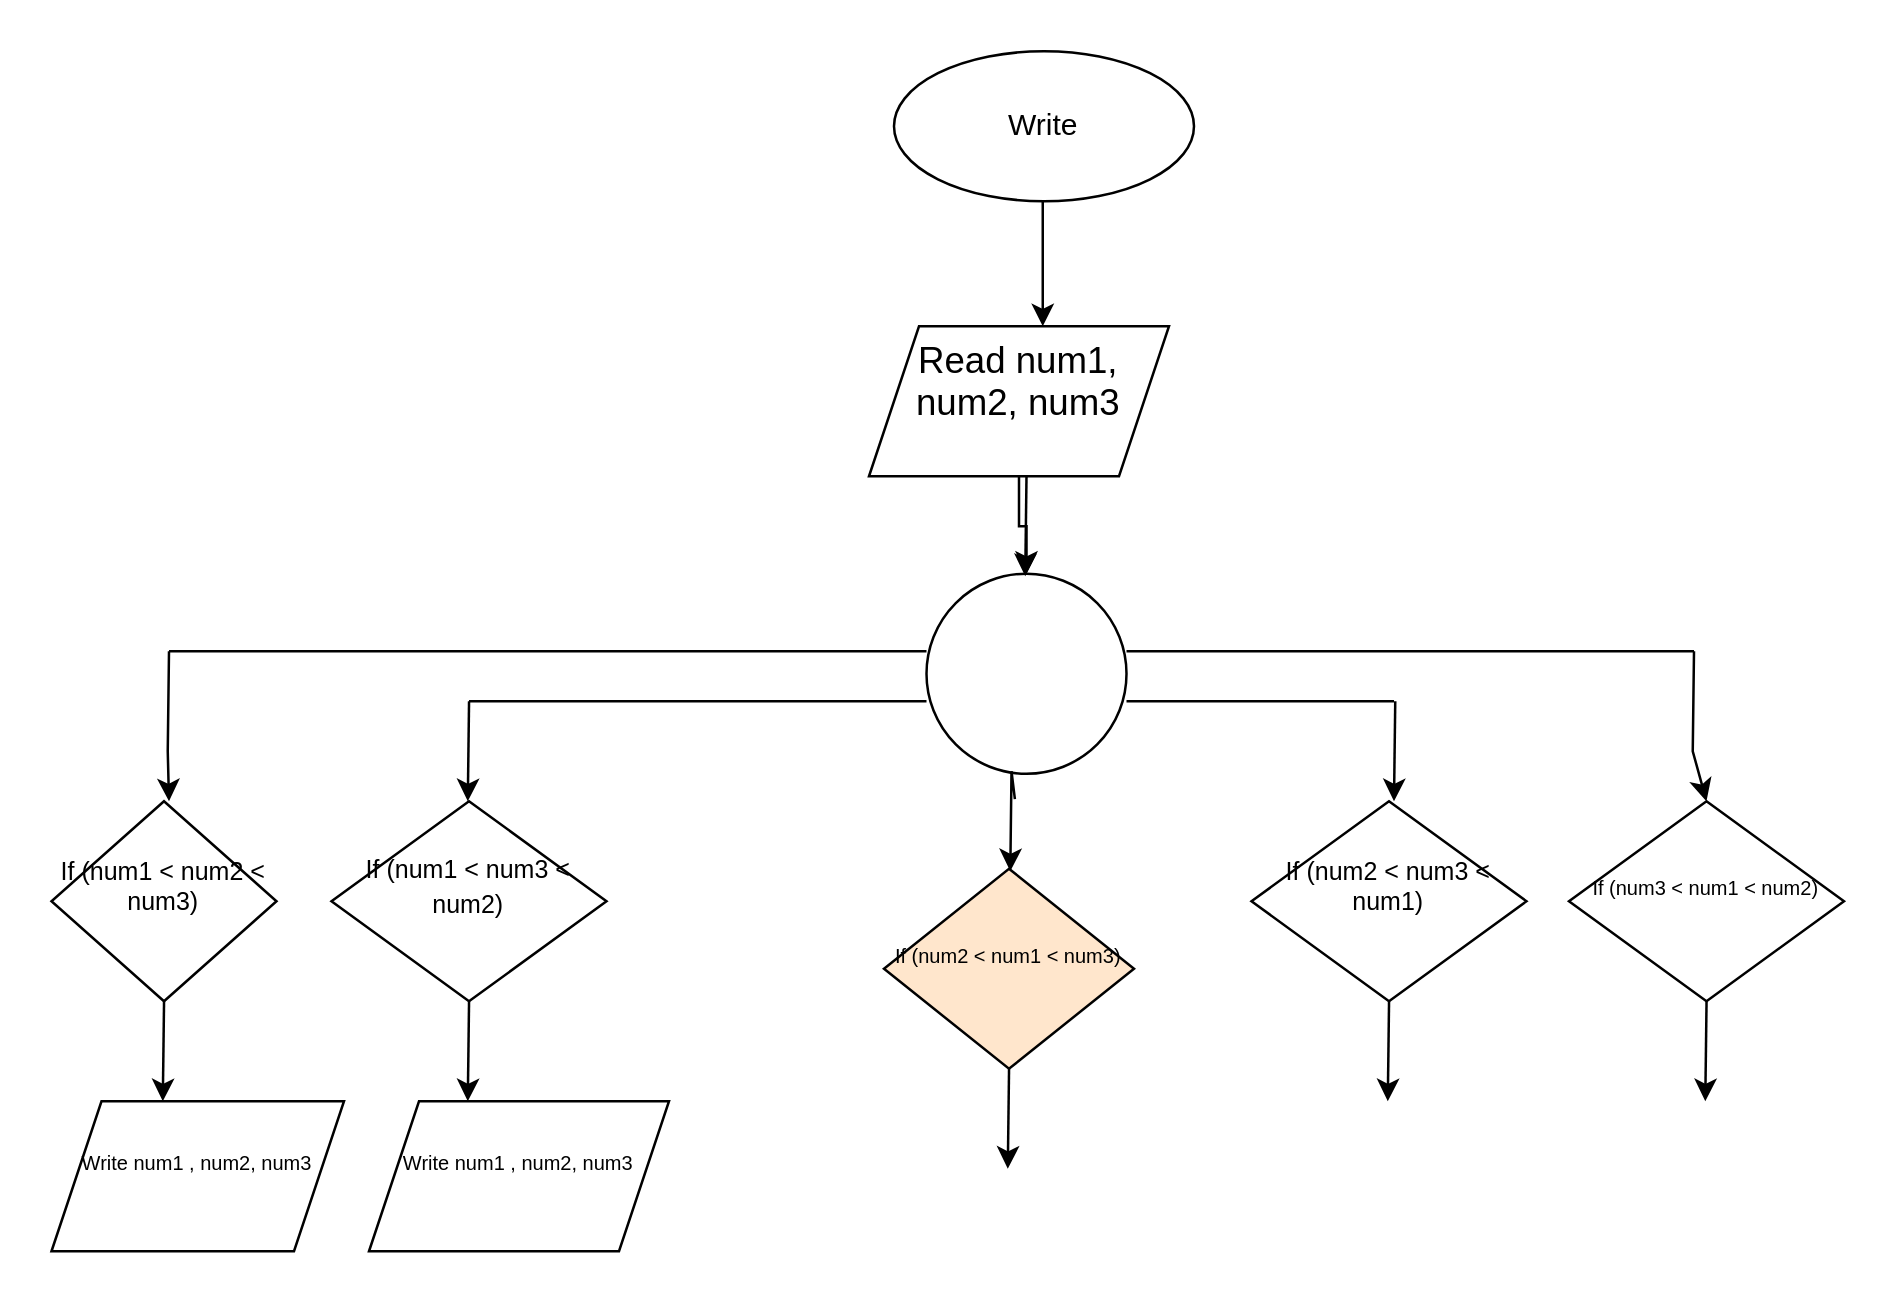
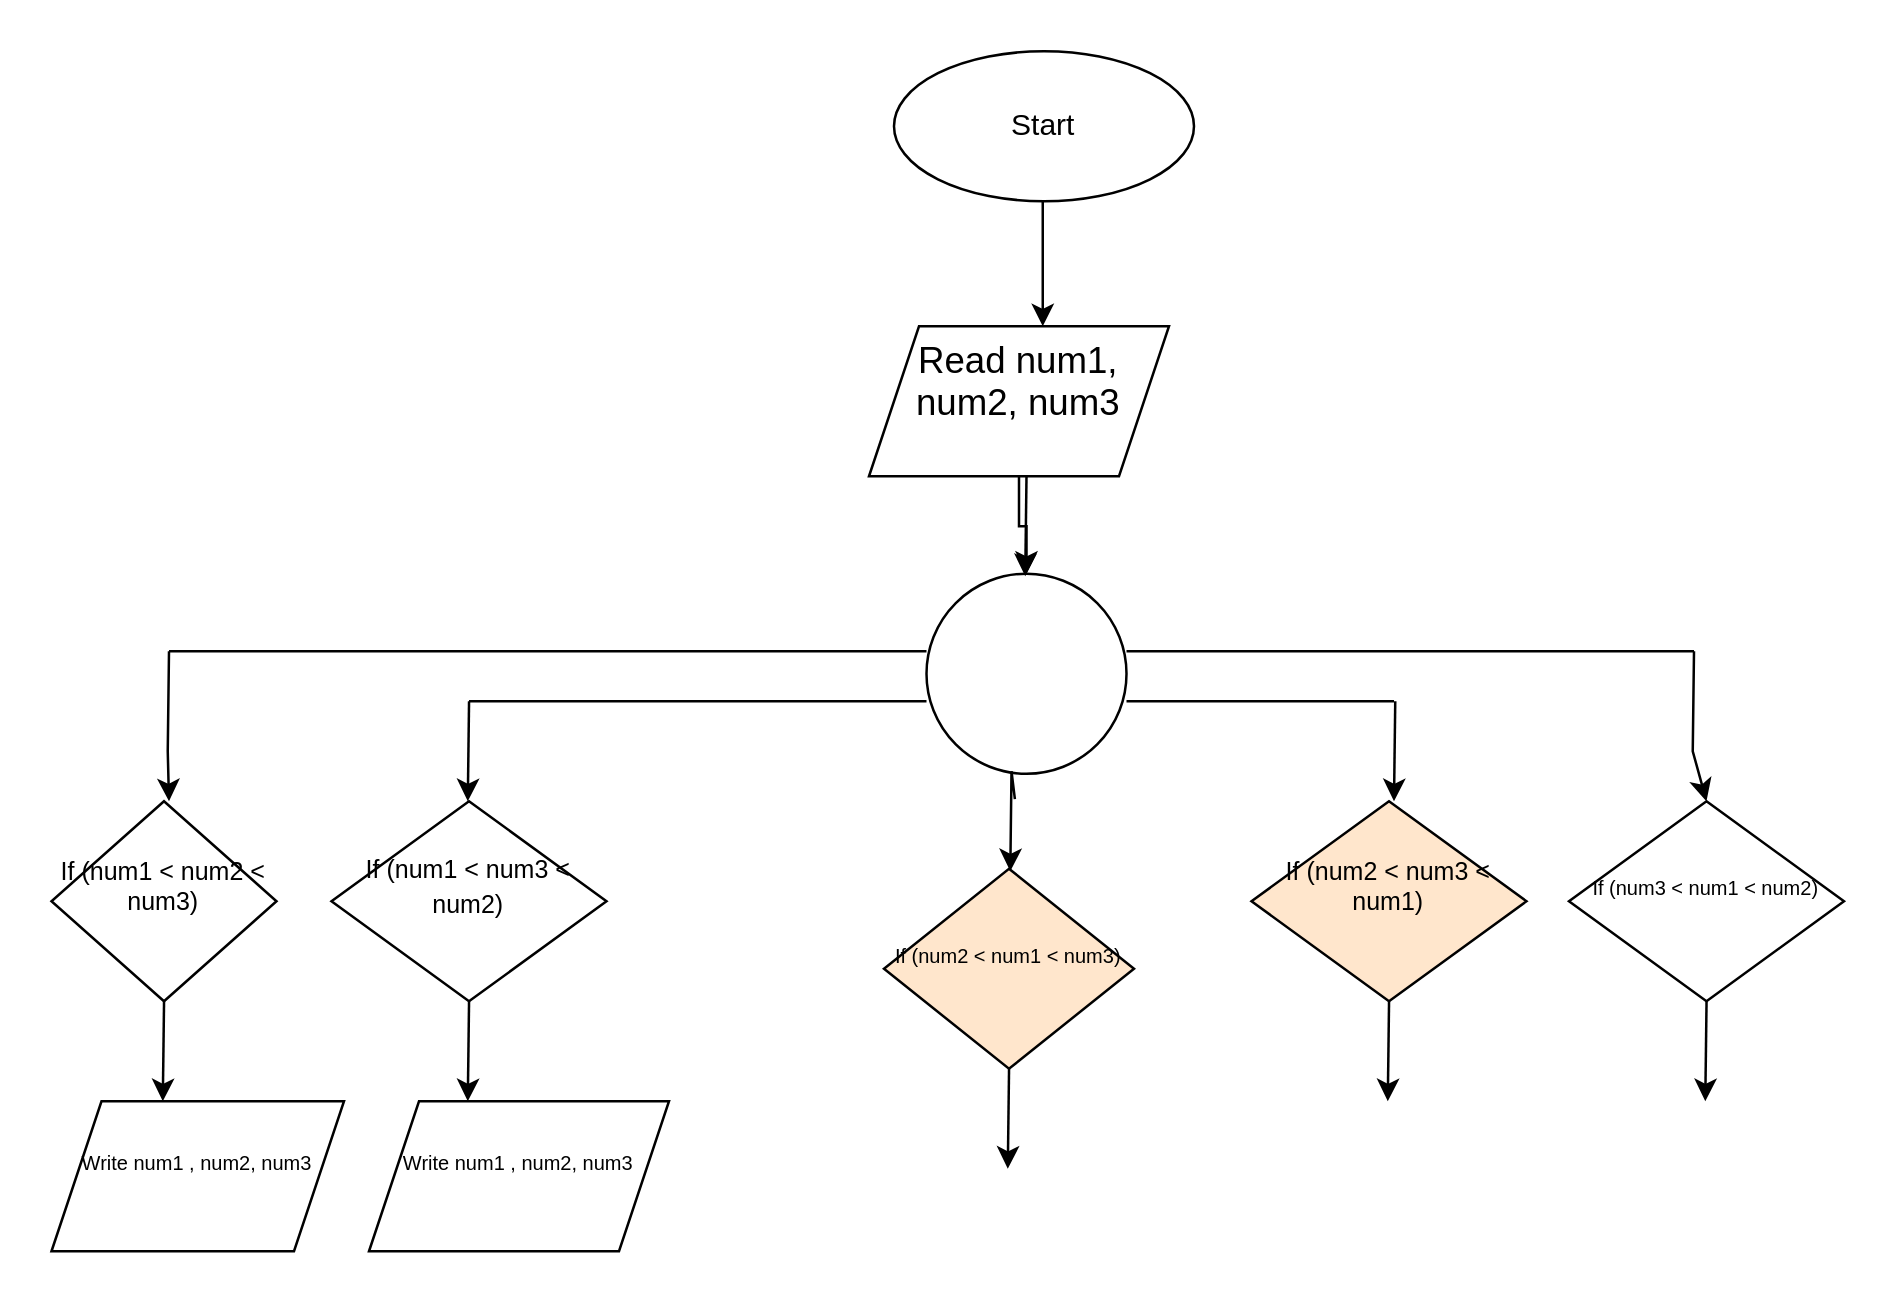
node "Write": label "Write" -> "Start"
node "If (num2 < num3 < num1)": fillcolor #ffffff -> #ffe6cc
